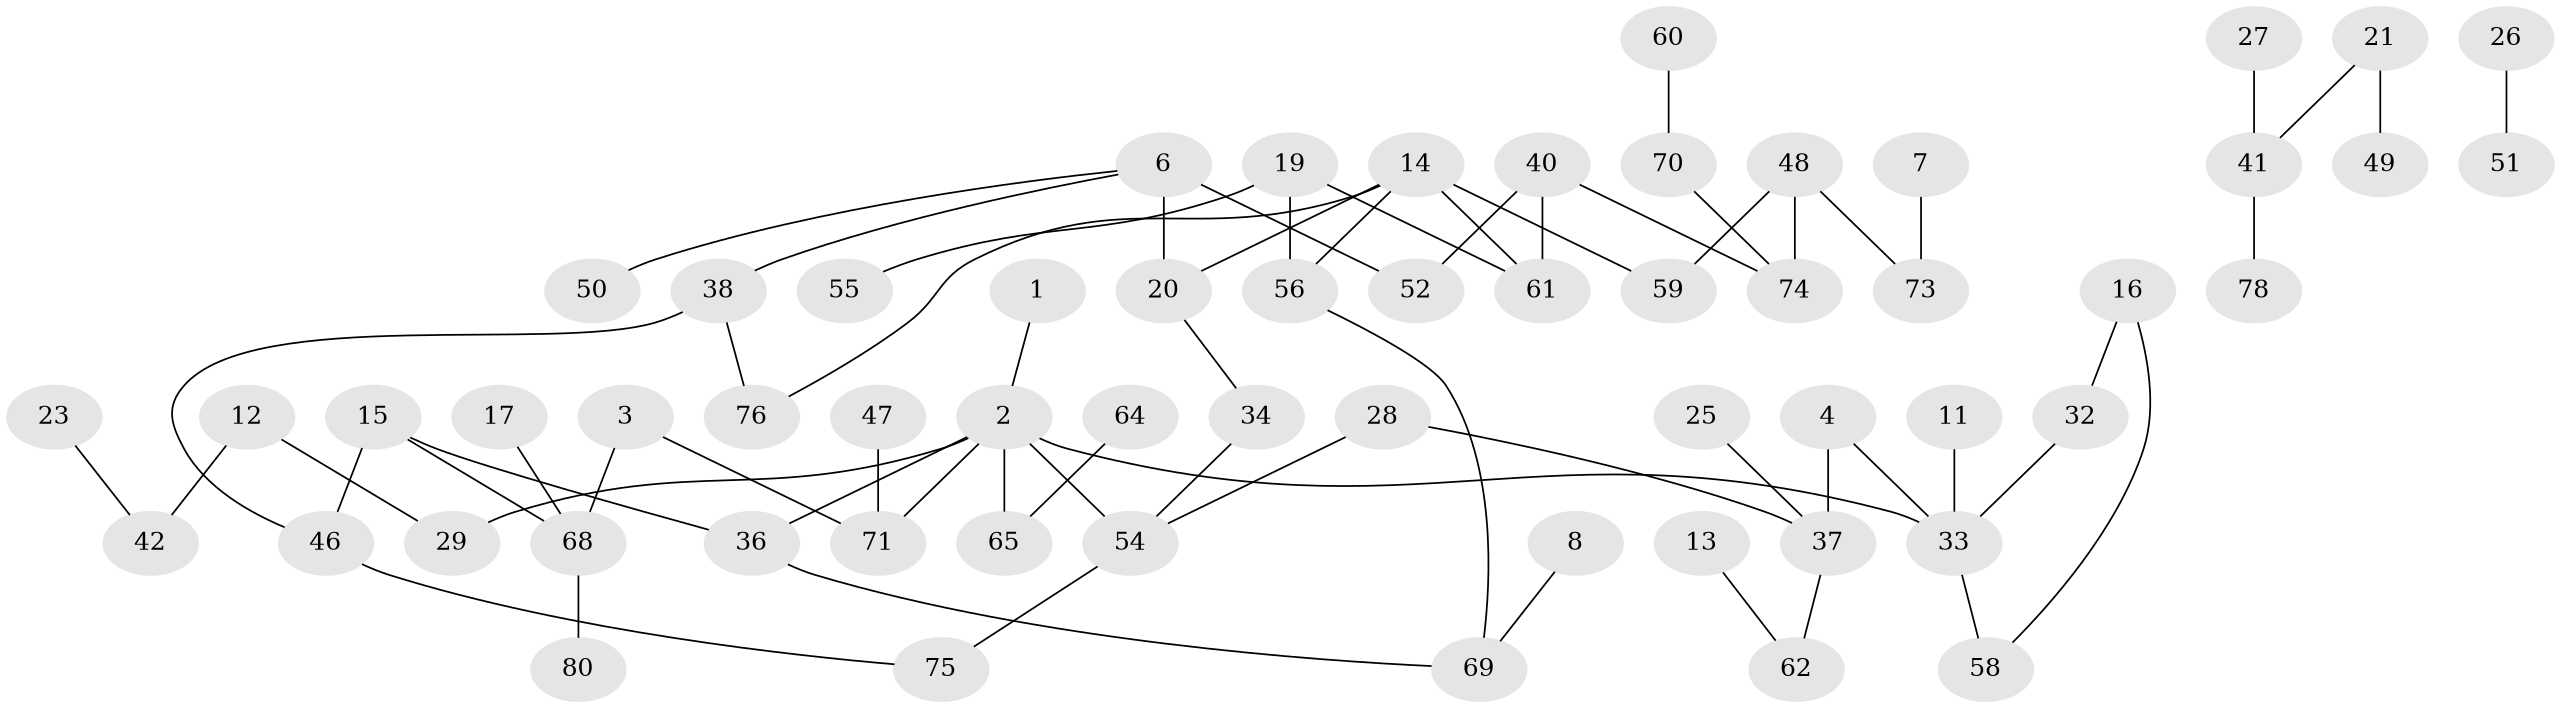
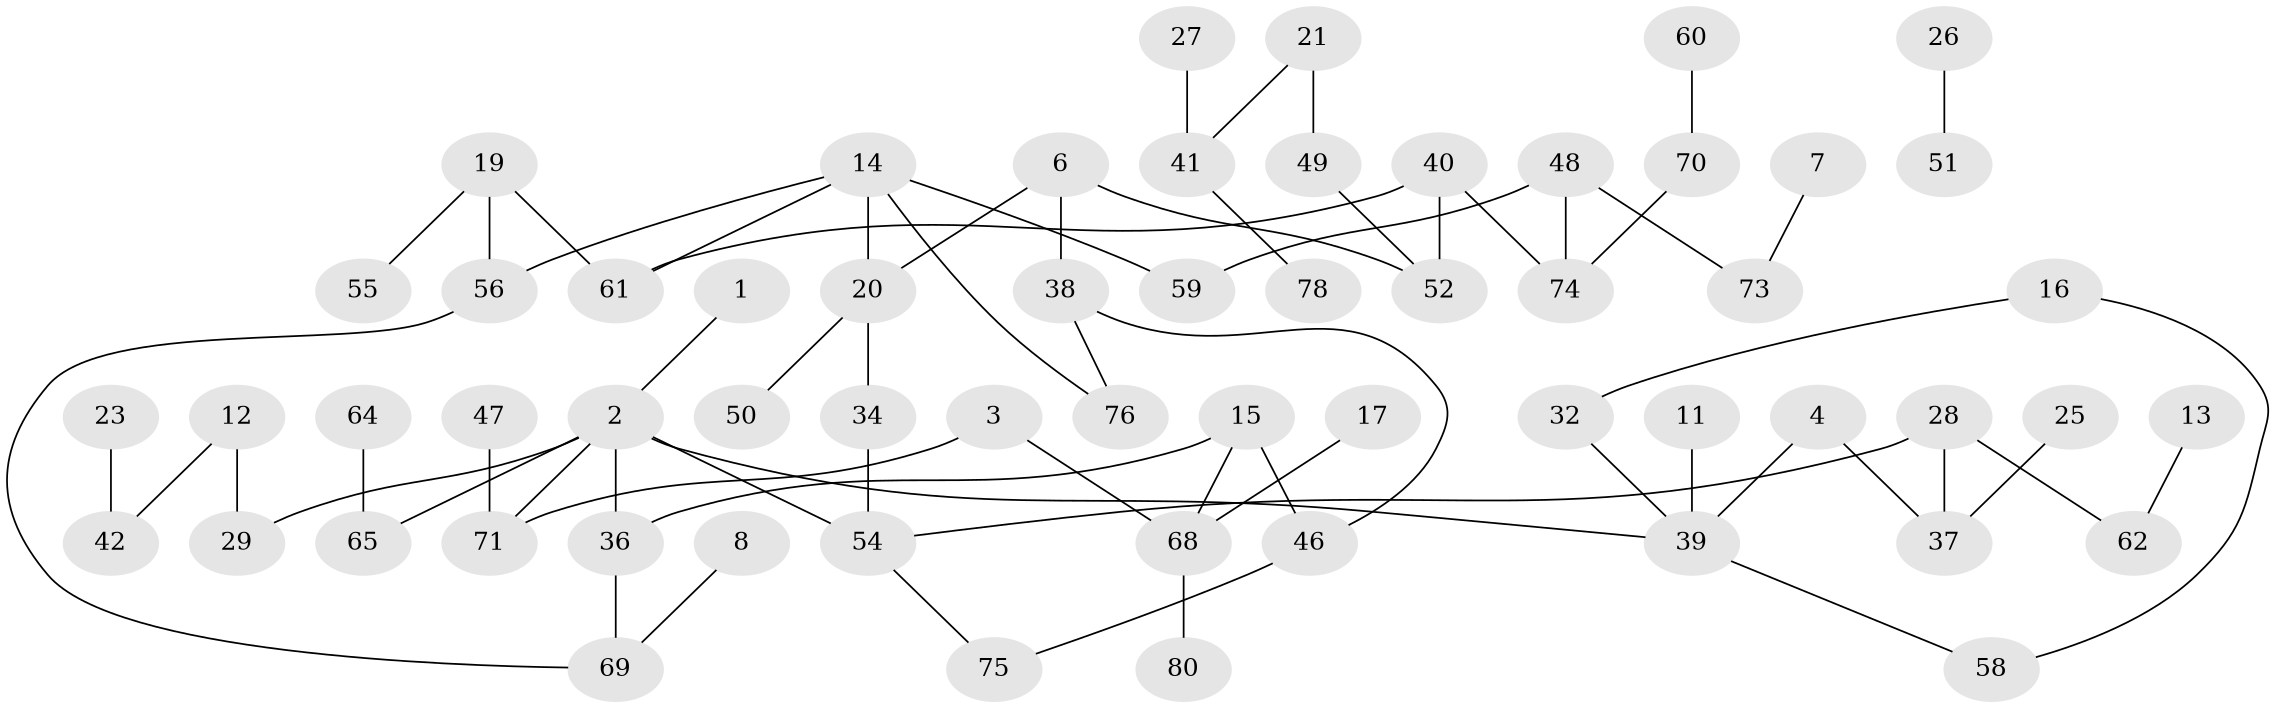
edge "6" -- "50": now "20" -- "50"
edge "49" -- "52": added
node "33": label "33" -> "39"
edge "37" -- "62": now "28" -- "62"
